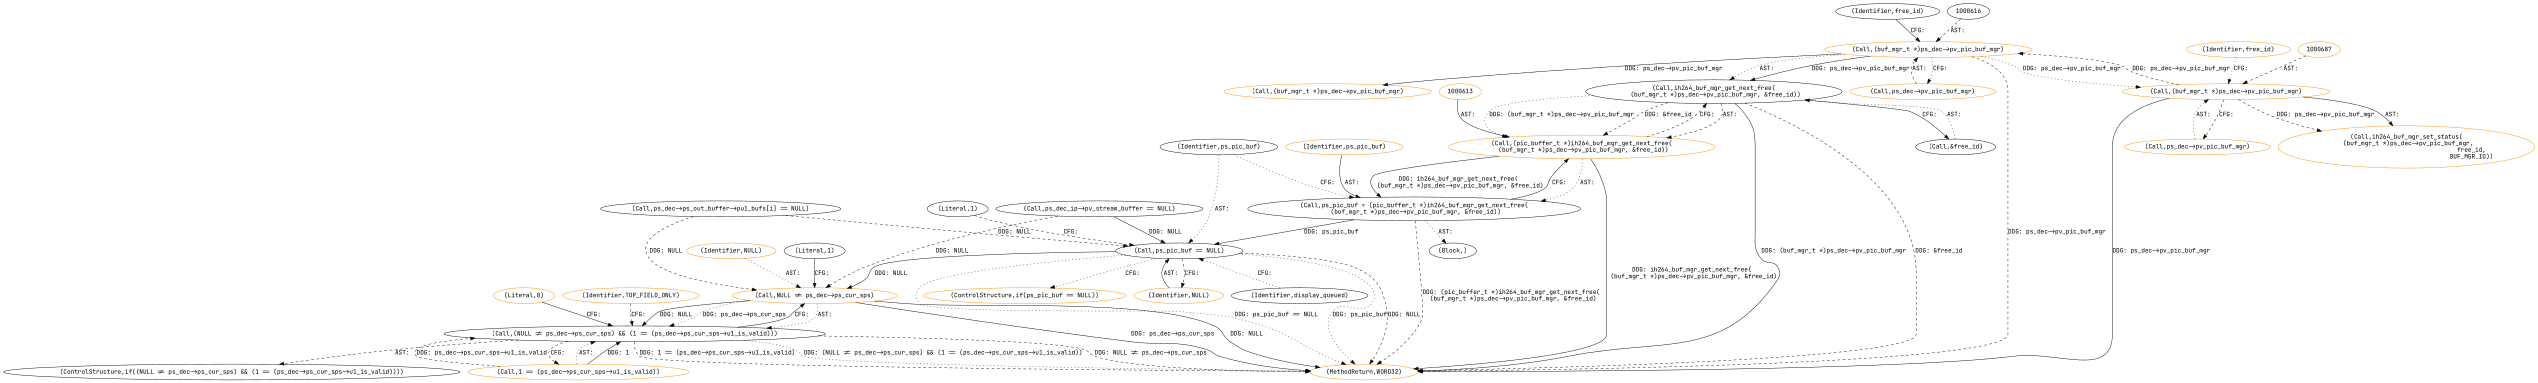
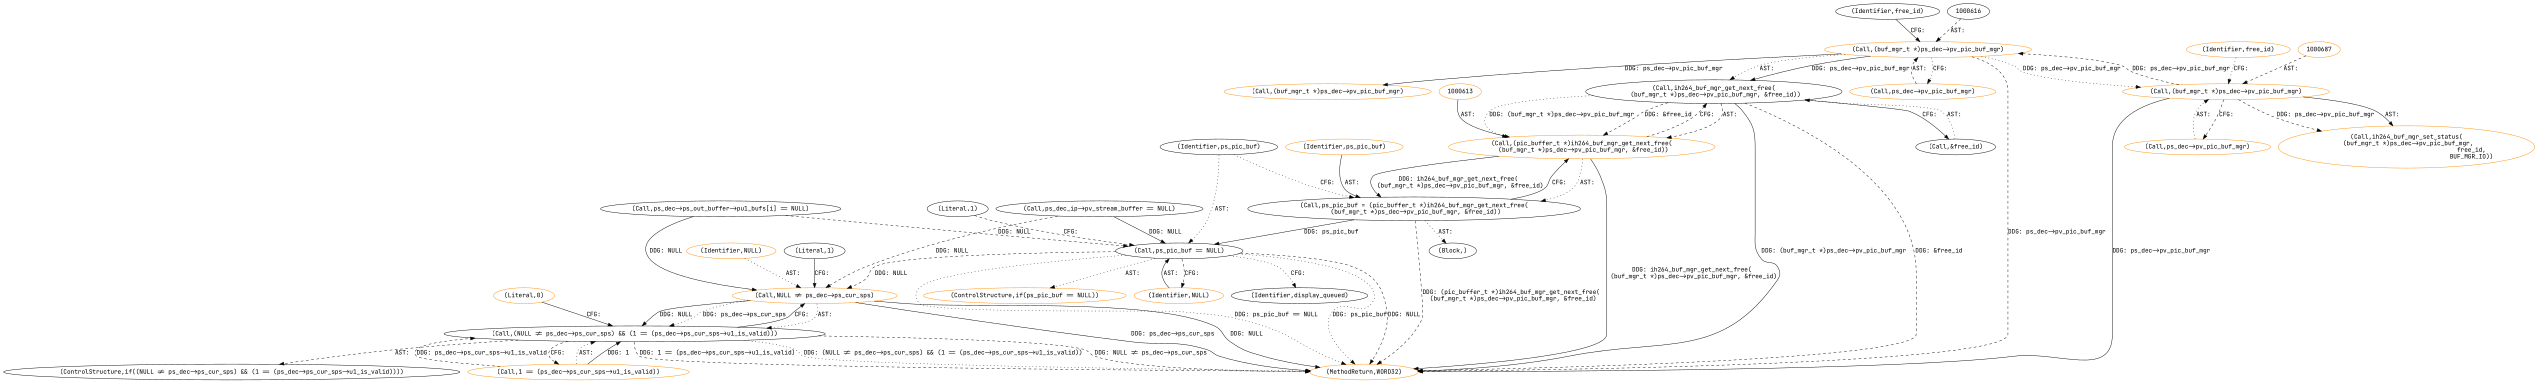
edge "(Call,ps_pic_buf == NULL)" -> "(Call,NULL != ps_dec->ps_cur_sps)": style solid -> dashed
edge "(Call,ps_dec->ps_out_buffer->pu1_bufs[i] == NULL)" -> "(Call,NULL != ps_dec->ps_cur_sps)": style dashed -> solid
edge "(Call,ps_pic_buf == NULL)" -> "(ControlStructure,if(ps_pic_buf == NULL))": label "CFG: " -> "AST: "
edge "(Identifier,display_queued)" -> "(Call,ps_pic_buf == NULL)": reversed
node "(Identifier,TOP_FIELD_ONLY)": removed
